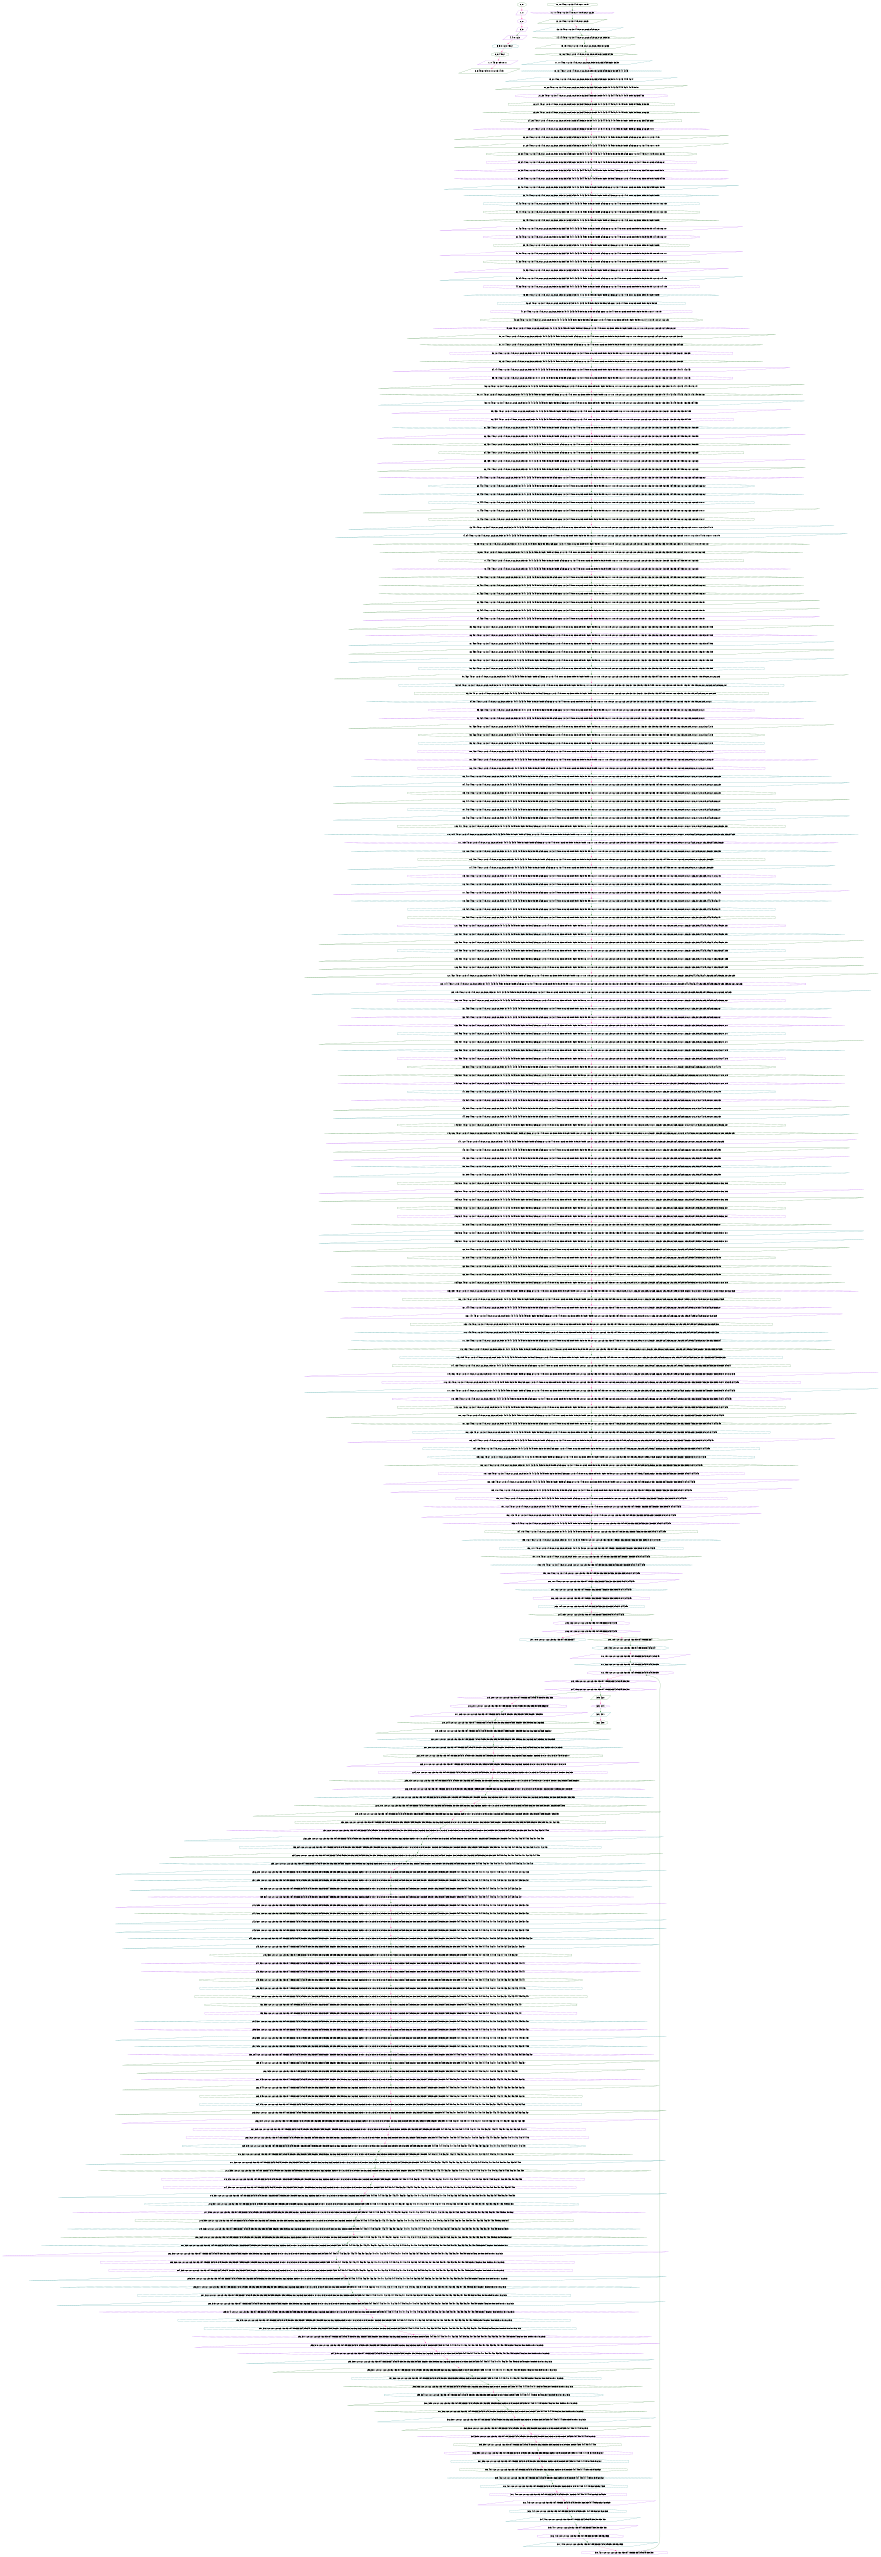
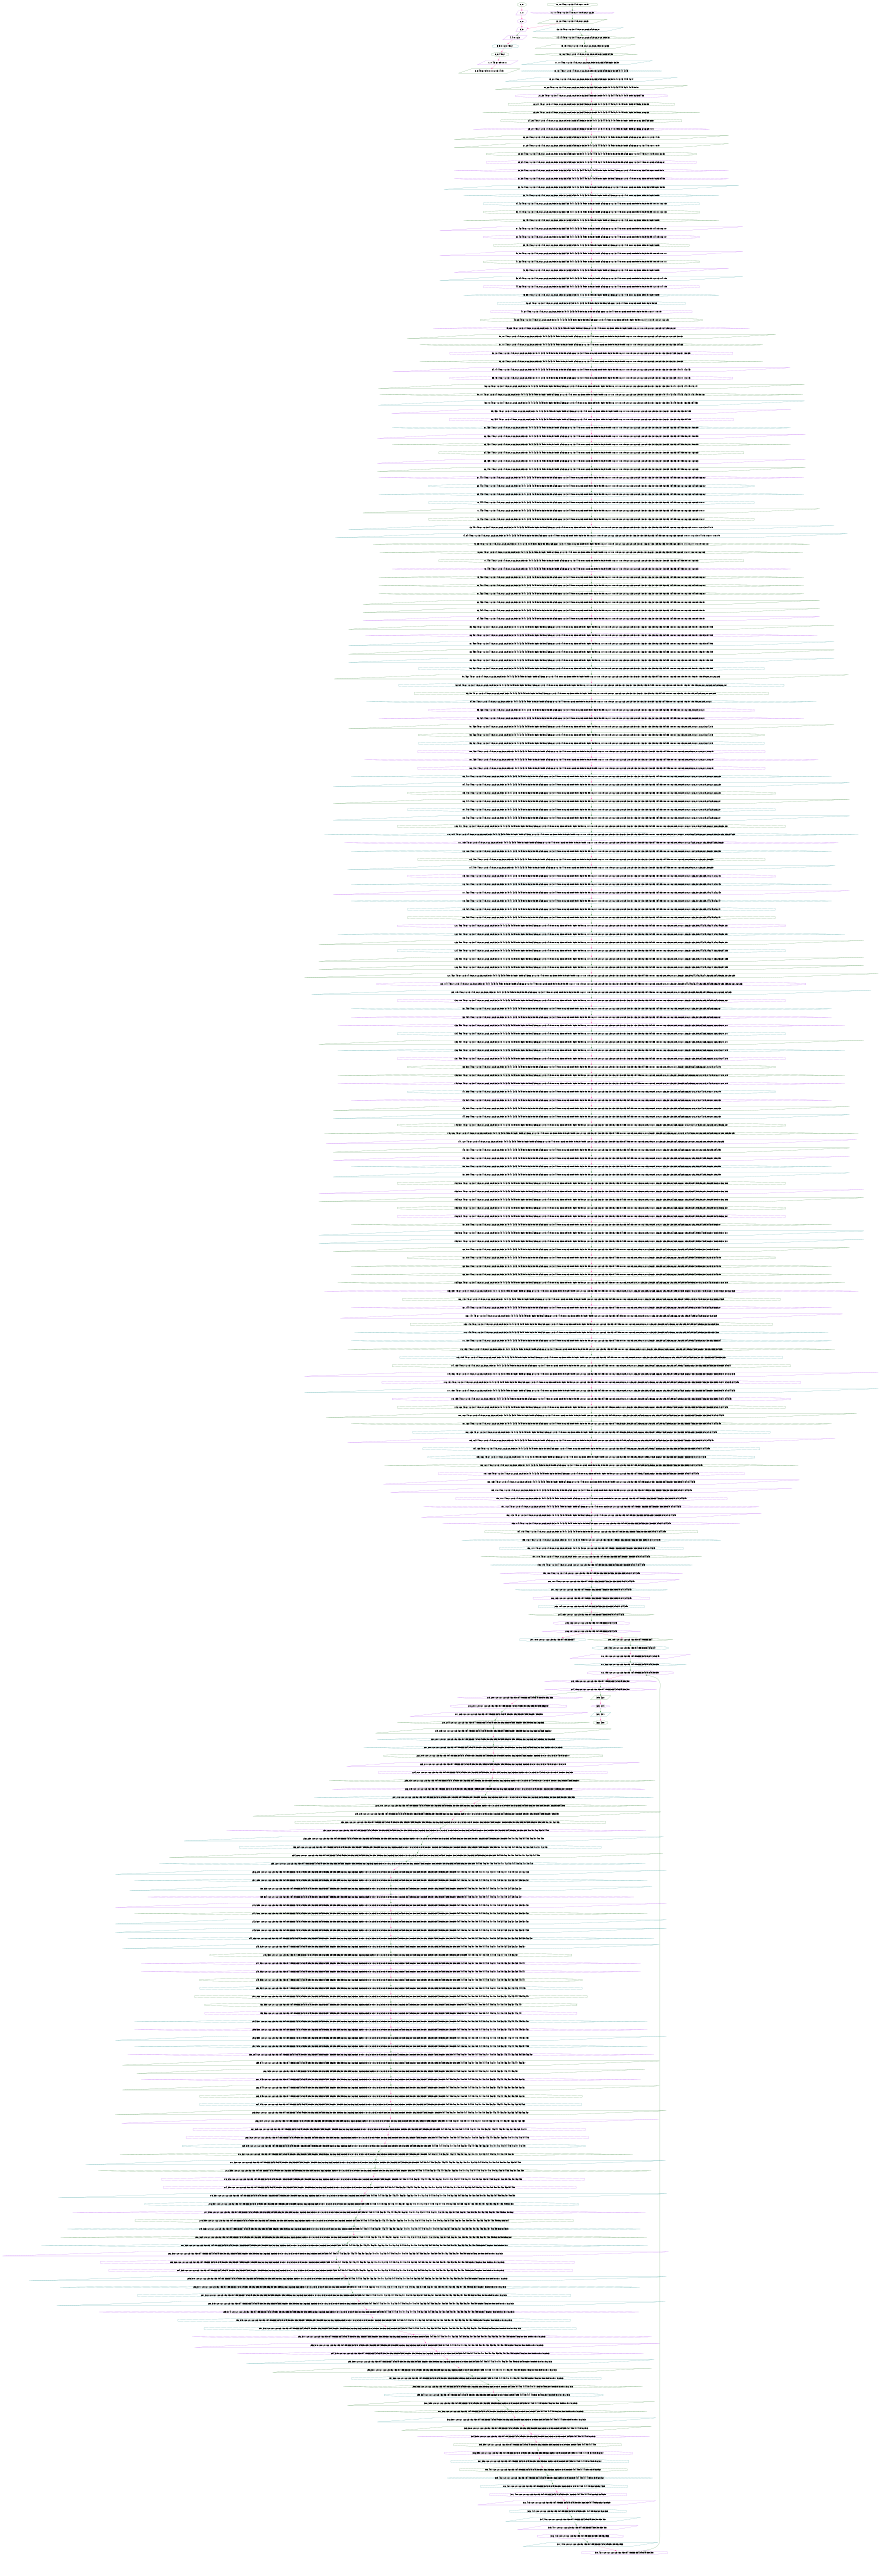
edge "12, 12: 4 5 6 7 12 13 14 15 20 21 22 23" -> "13, 13: 4 5 6 7 12 13 14 15 20 21 22 23 24 25 26 27": now "12, 12: 4 5 6 7 12 13 14 15 20 21 22 23" -> "3, 3:"
